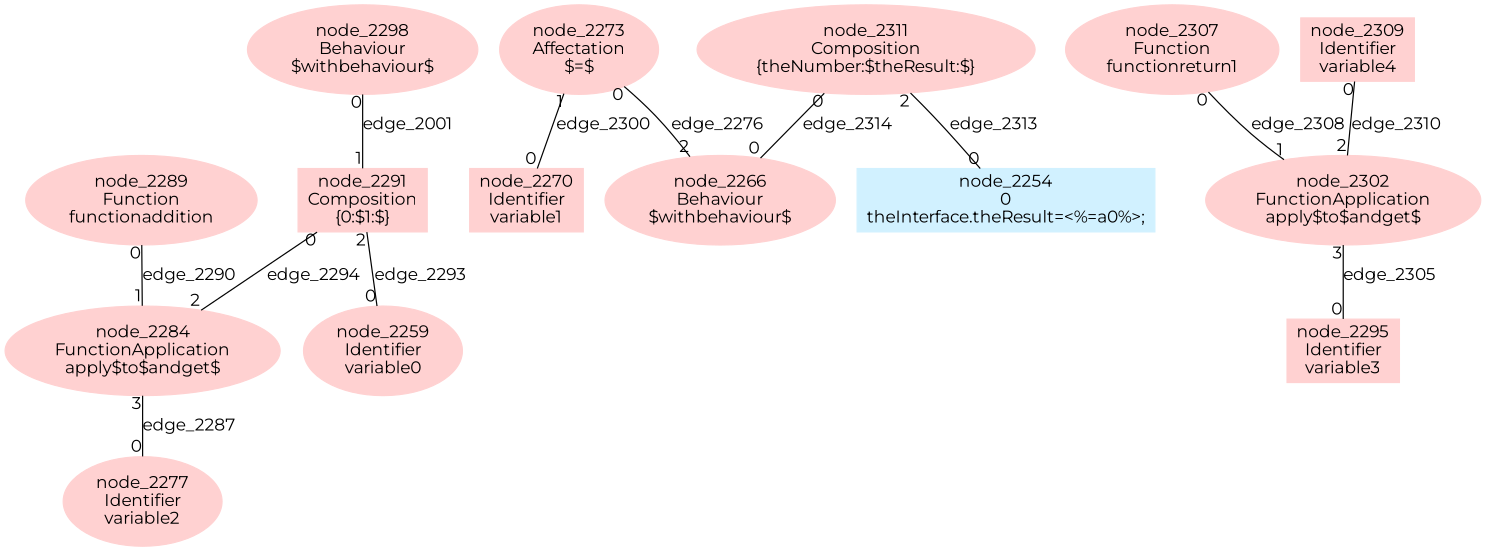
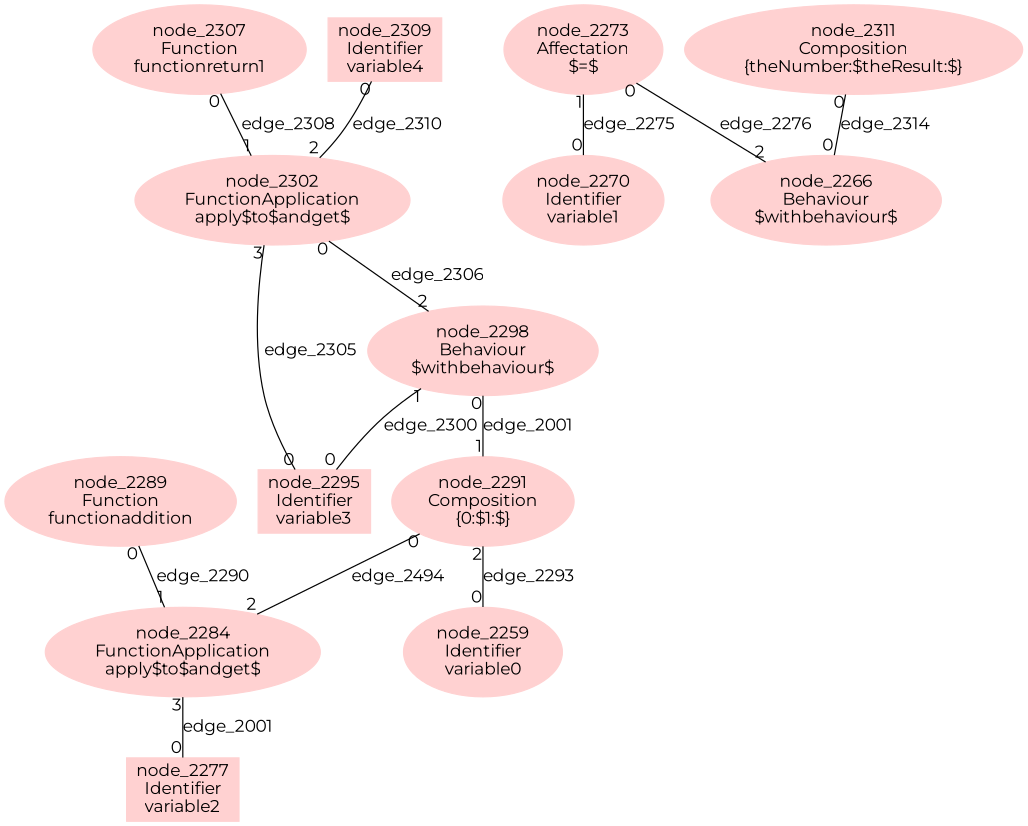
edge "node_2273 Affectation $=$" -- "node_2270 Identifier variable1": label "edge_2300" -> "edge_2275"
node "node_2291 Composition {0:$1:$}": shape box -> ellipse
node "node_2270 Identifier variable1": shape box -> ellipse
node "node_2254 0 theInterface.theResult=<%=a0%>;": removed
edge "node_2291 Composition {0:$1:$}" -- "node_2284 FunctionApplication apply$to$andget$": label "edge_2294" -> "edge_2494"
edge "node_2302 FunctionApplication apply$to$andget$" -- "node_2298 Behaviour $withbehaviour$": added, label "edge_2306"
edge "node_2298 Behaviour $withbehaviour$" -- "node_2295 Identifier variable3": added, label "edge_2300"
edge "node_2284 FunctionApplication apply$to$andget$" -- "node_2277 Identifier variable2": label "edge_2287" -> "edge_2001"
node "node_2277 Identifier variable2": shape ellipse -> box
